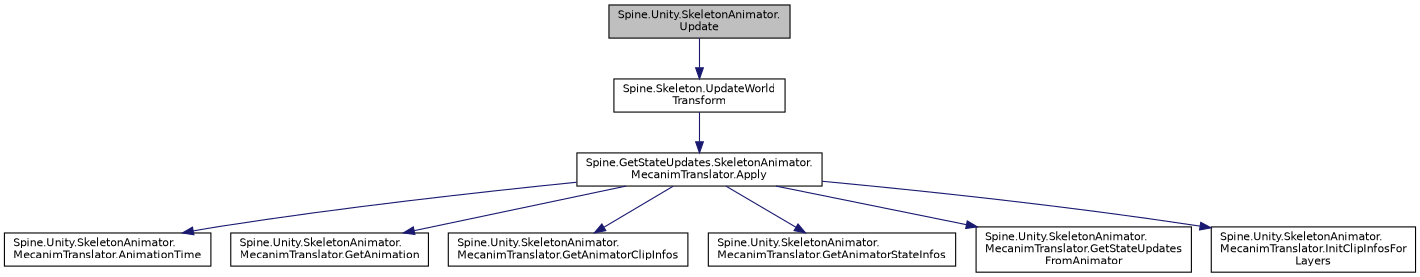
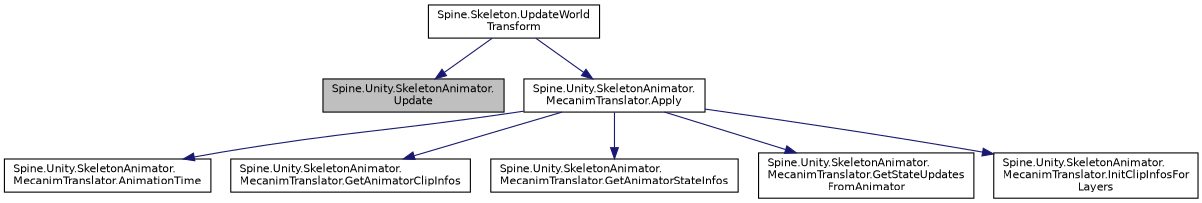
edge "Spine.Unity.SkeletonAnimator. Update" -> "Spine.Skeleton.UpdateWorld Transform": reversed
node "Spine.GetStateUpdates.SkeletonAnimator. MecanimTranslator.Apply": label "Spine.GetStateUpdates.SkeletonAnimator. MecanimTranslator.Apply" -> "Spine.Unity.SkeletonAnimator. MecanimTranslator.Apply"
node "Spine.Unity.SkeletonAnimator. MecanimTranslator.GetAnimation": removed
